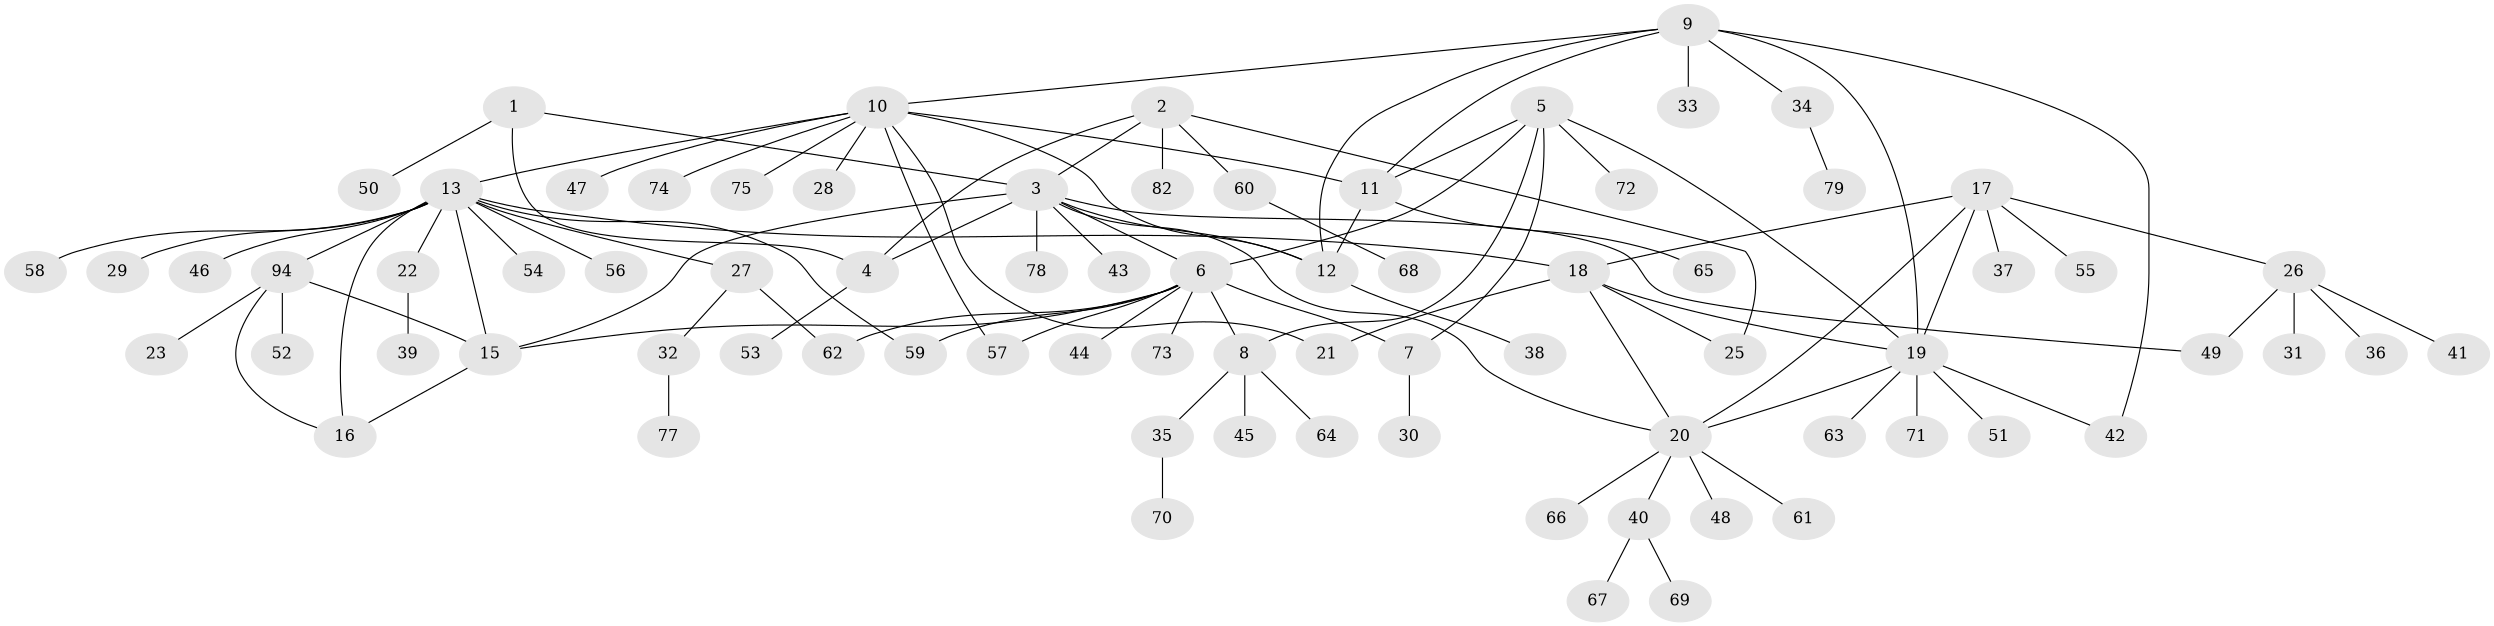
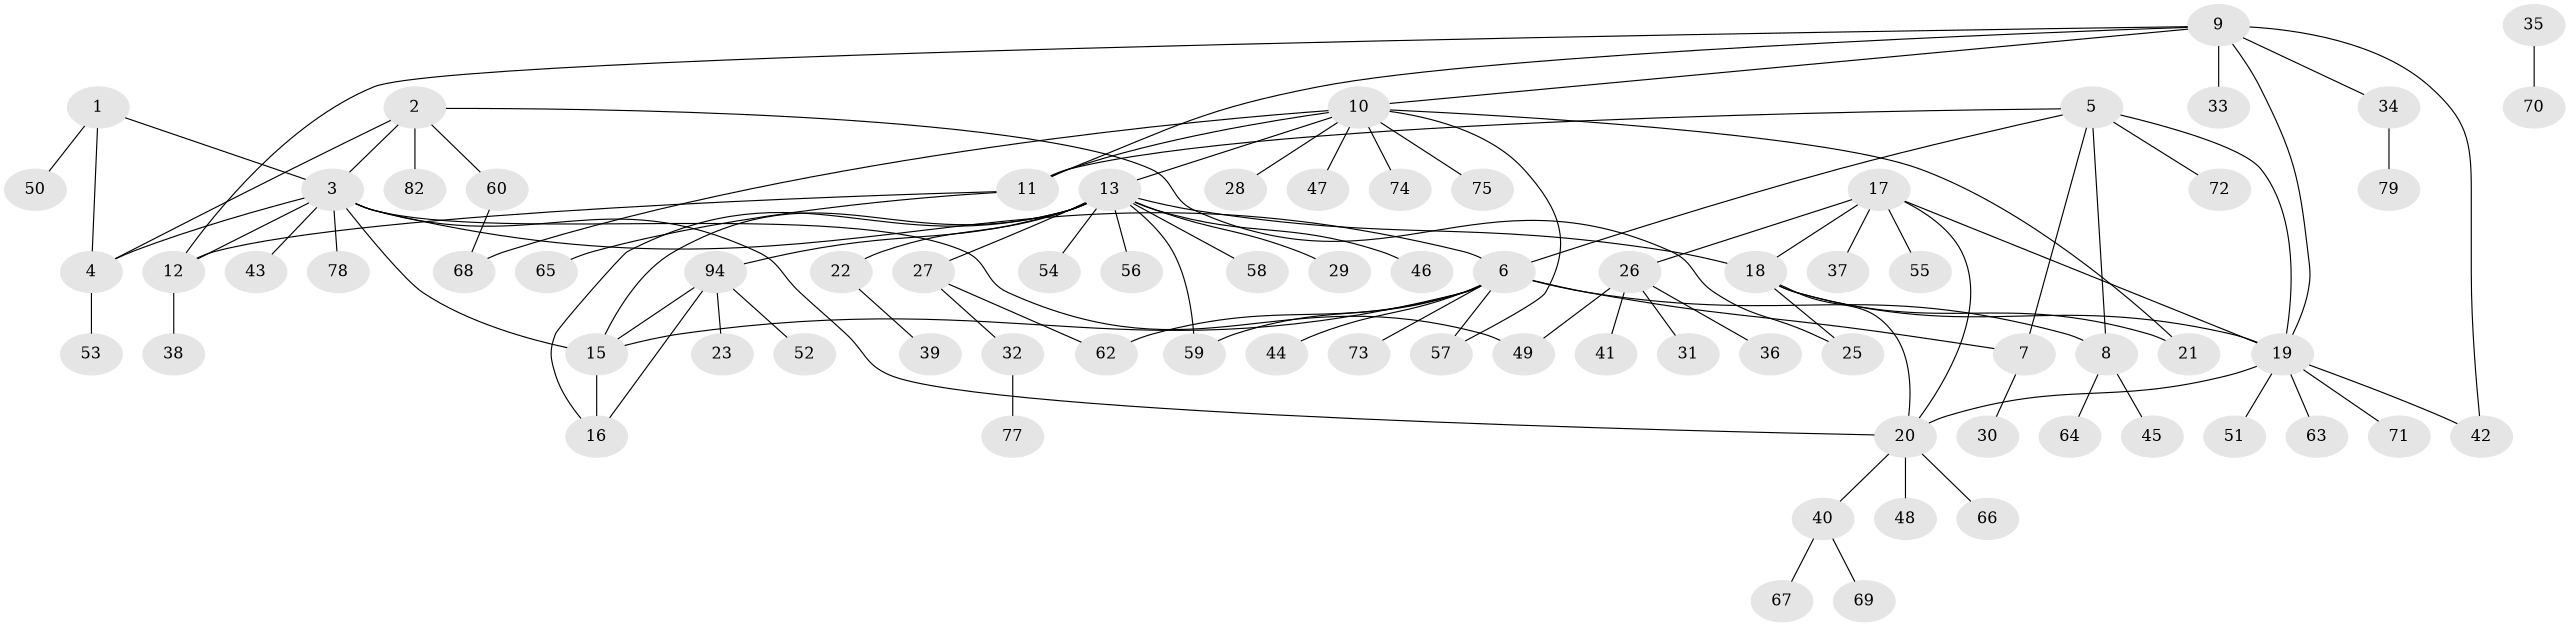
edge "10" -- "12": now "10" -- "68"
edge "8" -- "35": removed
node "61": removed
